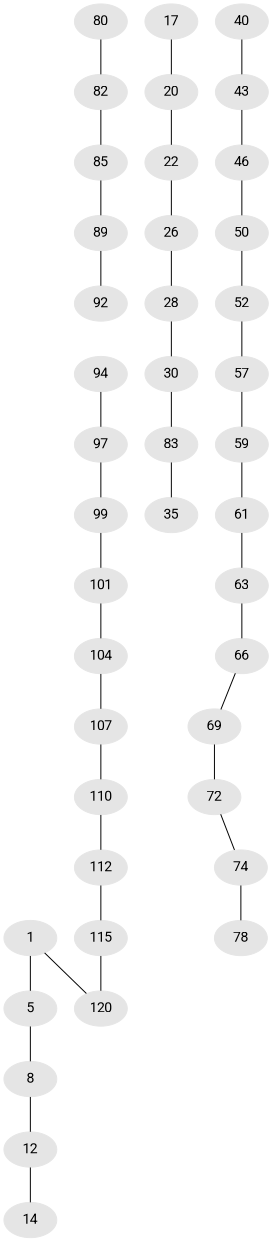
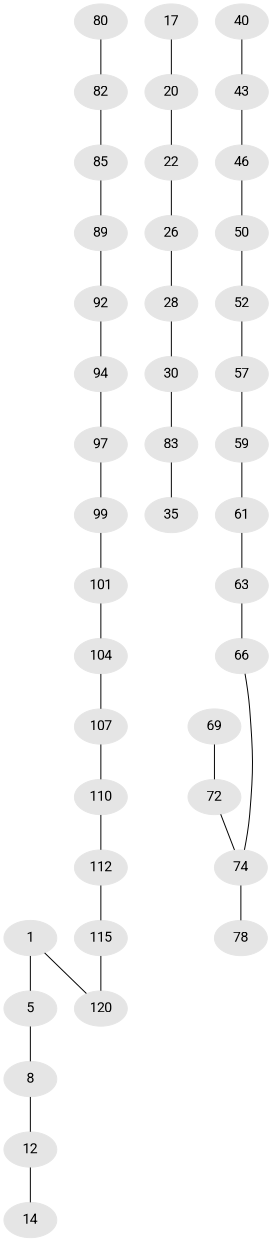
edge "92" -- "94": added
edge "66" -- "69": now "66" -- "74"
